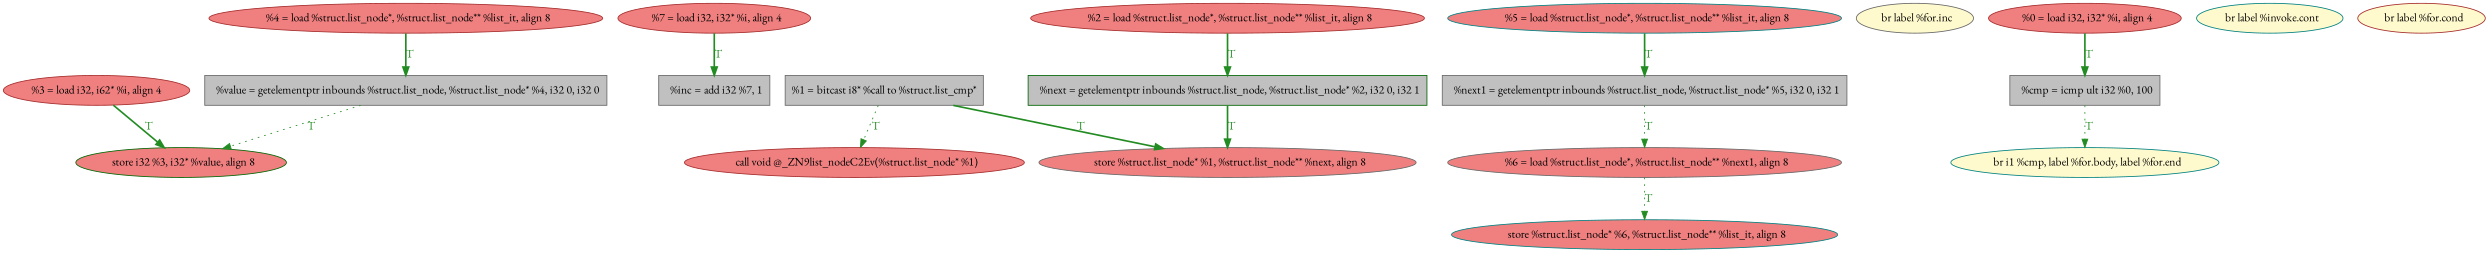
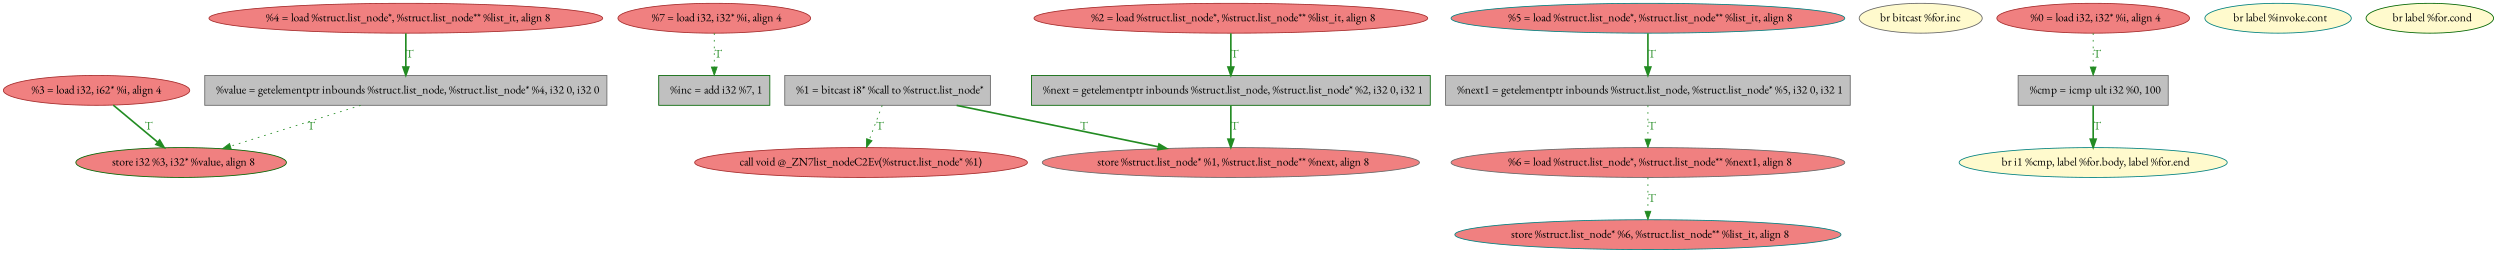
node "br label %for.inc": label "br label %for.inc" -> "br bitcast %for.inc"
node "br label %for.cond": color brown -> darkgreen
edge "%7 = load i32, i32* %i, align 4" -> "%inc = add i32 %7, 1": style bold -> dotted
edge "%0 = load i32, i32* %i, align 4" -> "%cmp = icmp ult i32 %0, 100": style bold -> dotted
node "%inc = add i32 %7, 1": color gray40 -> darkgreen
node "%1 = bitcast i8* %call to %struct.list_cmp*": label "%1 = bitcast i8* %call to %struct.list_cmp*" -> "%1 = bitcast i8* %call to %struct.list_node*"
edge "%cmp = icmp ult i32 %0, 100" -> "br i1 %cmp, label %for.body, label %for.end": style dotted -> bold
node "call void @_ZN9list_nodeC2Ev(%struct.list_node* %1)": label "call void @_ZN9list_nodeC2Ev(%struct.list_node* %1)" -> "call void @_ZN7list_nodeC2Ev(%struct.list_node* %1)"
